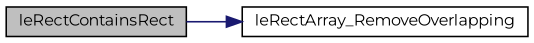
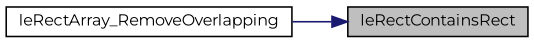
edge "leRectContainsRect" -> "leRectArray_RemoveOverlapping": reversed
